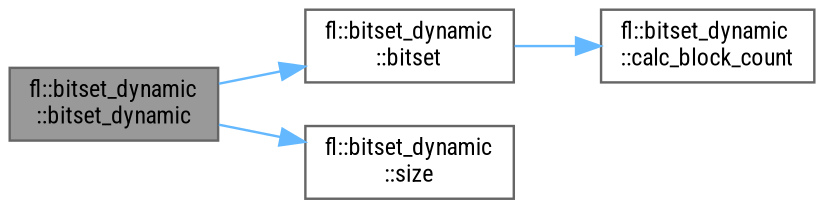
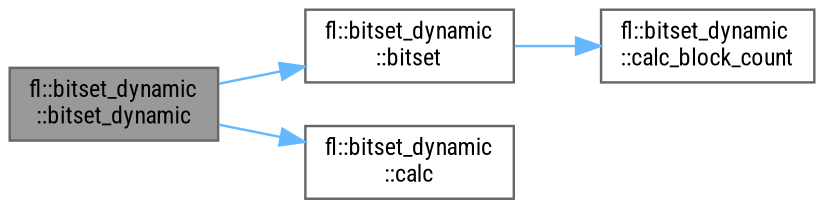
node "fl::bitset_dynamic ::size": label "fl::bitset_dynamic ::size" -> "fl::bitset_dynamic ::calc"
